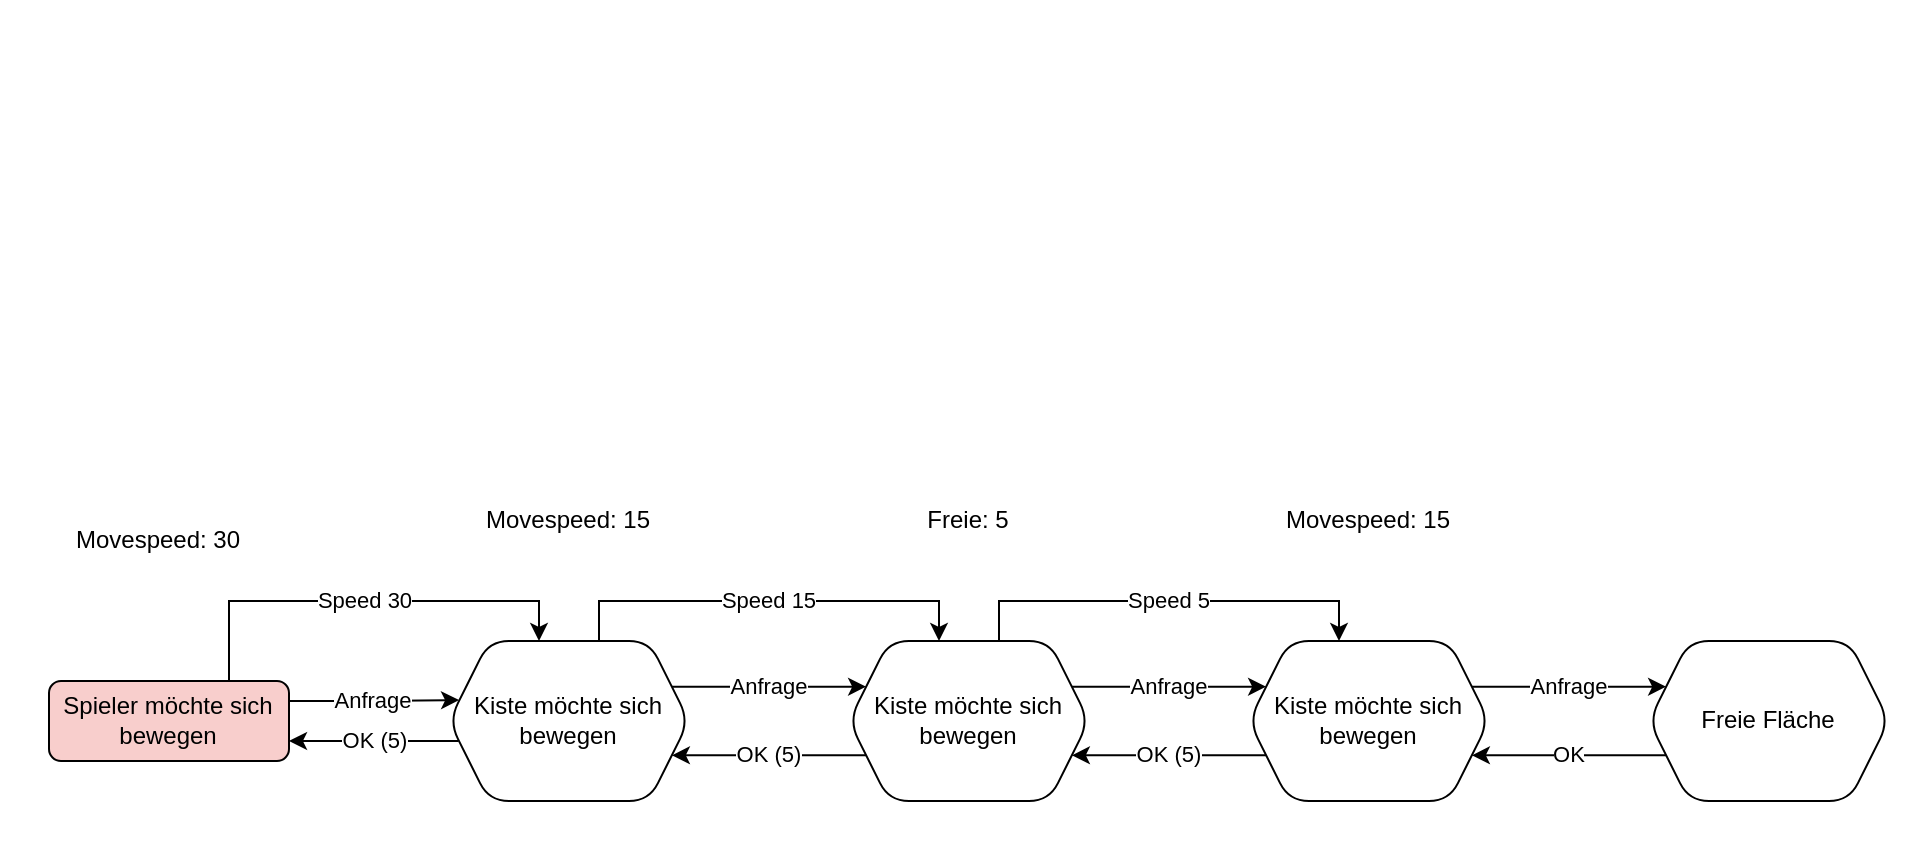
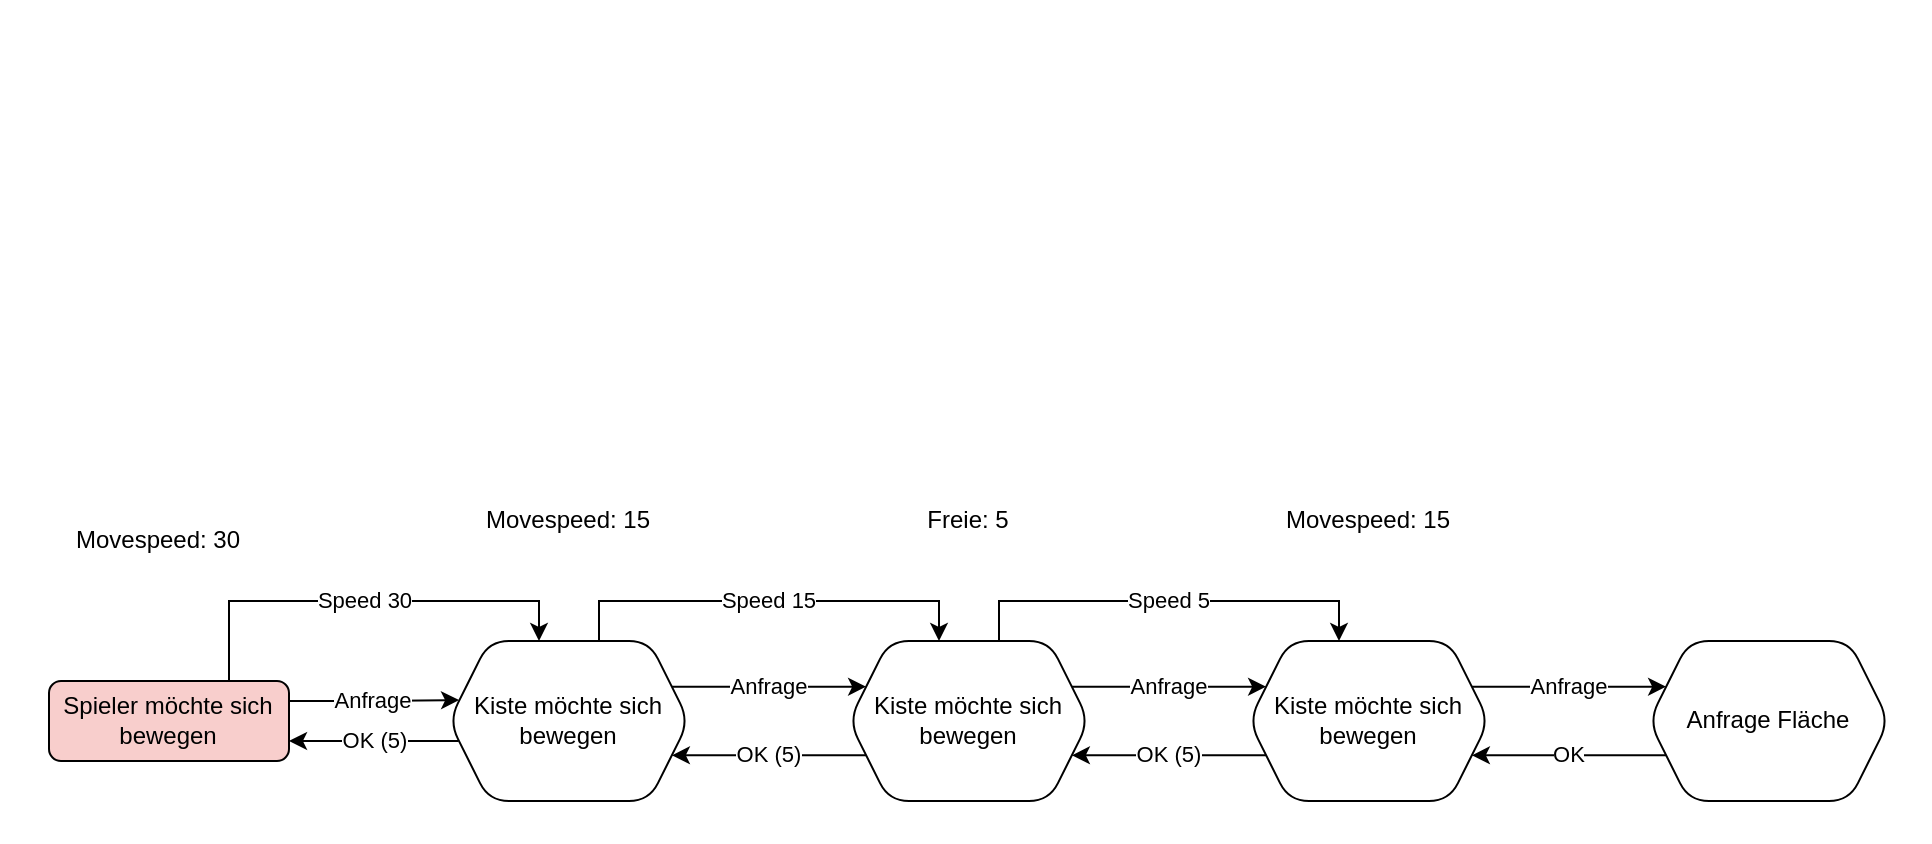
node "Freie Fläche": label "Freie Fläche" -> "Anfrage Fläche"
